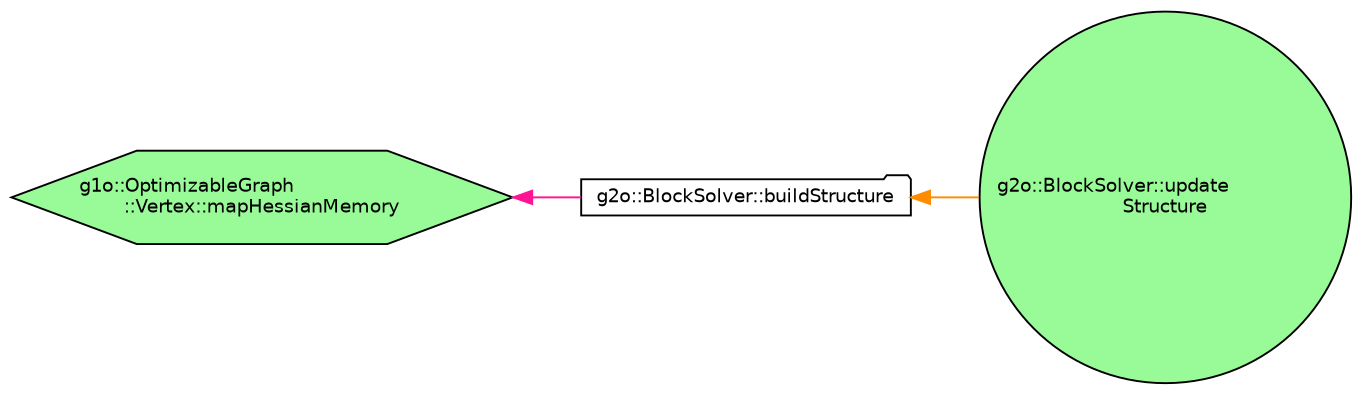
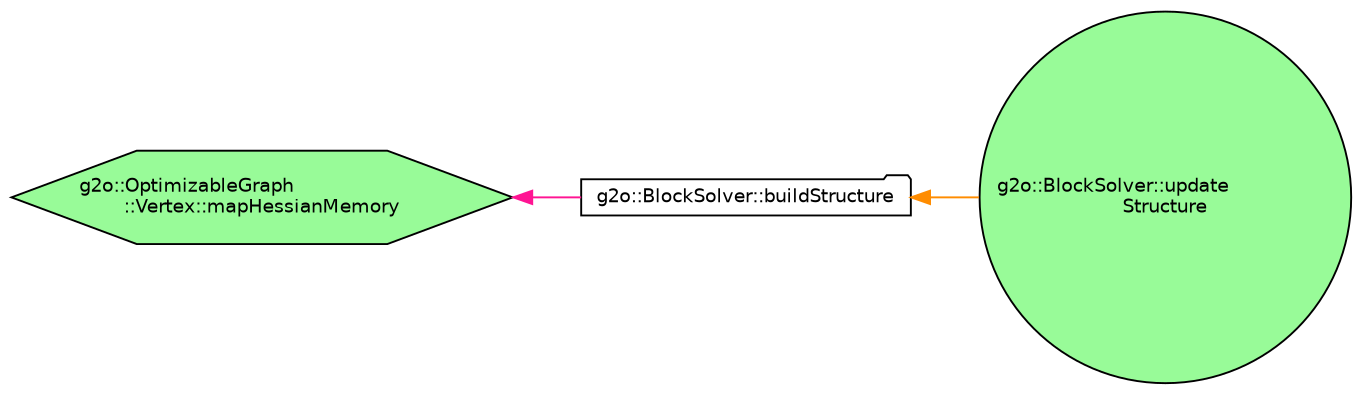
node "g1o::OptimizableGraph ::Vertex::mapHessianMemory": label "g1o::OptimizableGraph ::Vertex::mapHessianMemory" -> "g2o::OptimizableGraph ::Vertex::mapHessianMemory"
